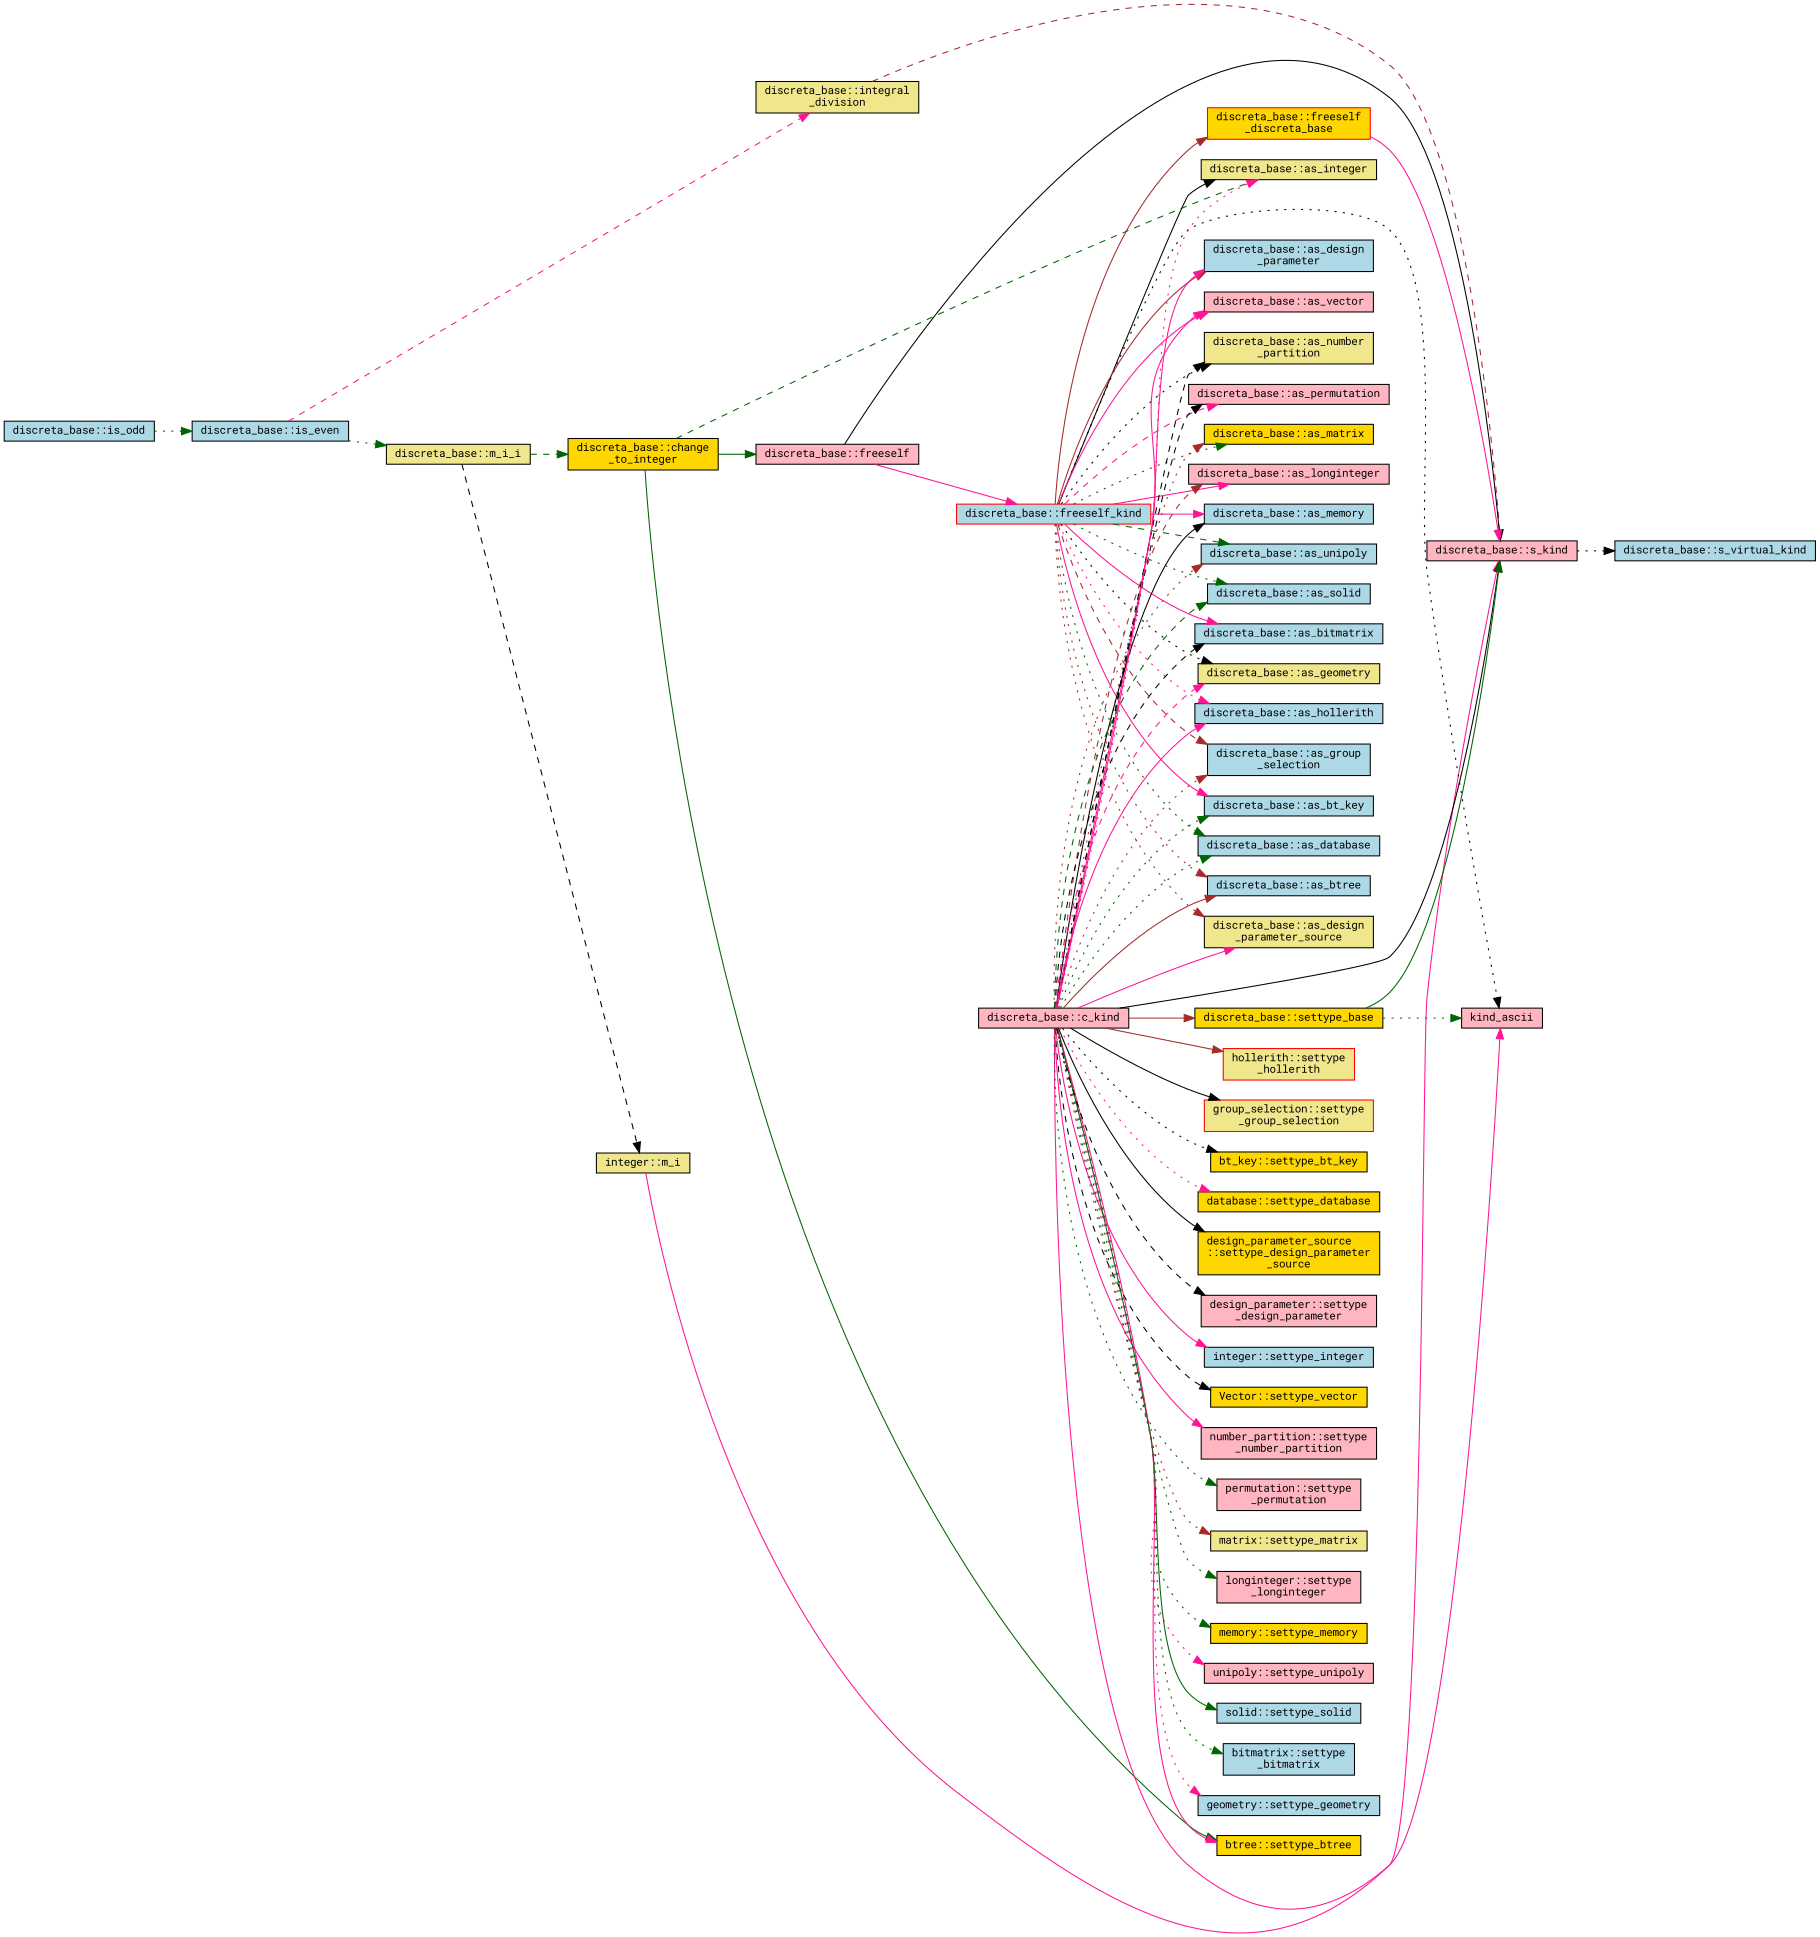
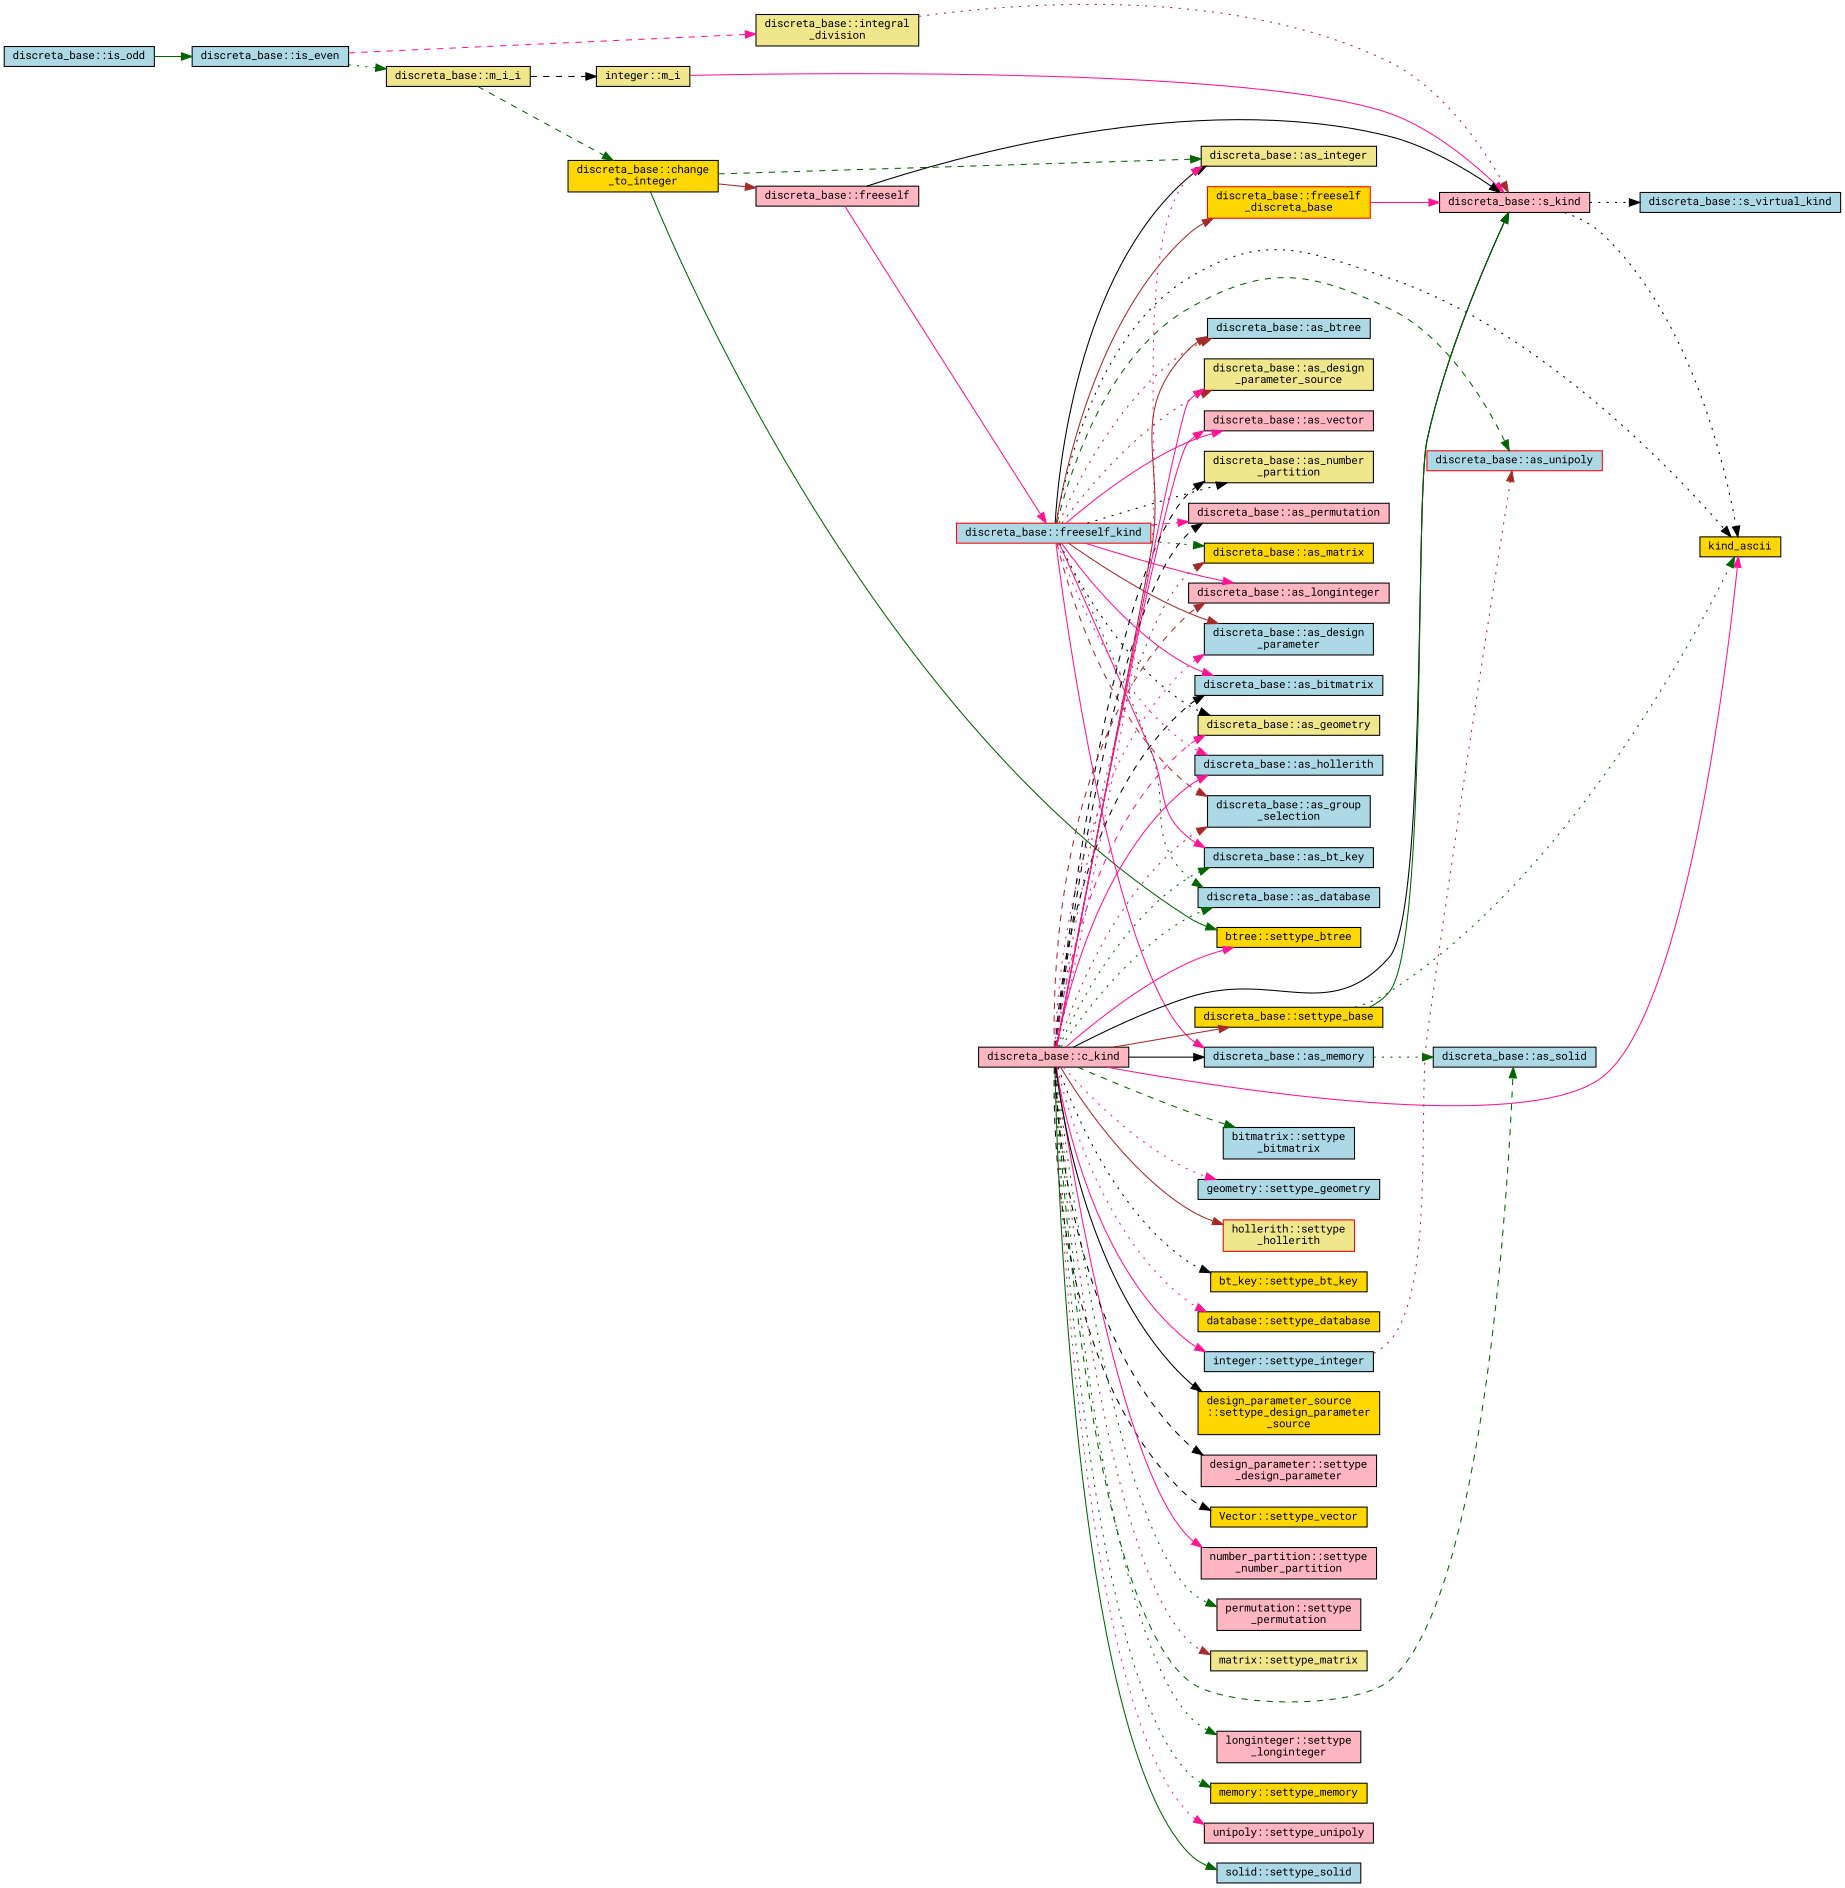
edge "discreta_base::integral _division" -> "discreta_base::s_kind": style dashed -> dotted
edge "discreta_base::s_kind" -> "kind_ascii": added
edge "discreta_base::is_odd" -> "discreta_base::is_even": style dotted -> solid
edge "discreta_base::change _to_integer" -> "discreta_base::freeself": color darkgreen -> brown
node "discreta_base::as_unipoly": color black -> red
edge "discreta_base::freeself_kind" -> "discreta_base::as_solid": now "discreta_base::as_memory" -> "discreta_base::as_solid"
edge "discreta_base::c_kind" -> "discreta_base::as_design _parameter": style solid -> dotted
edge "discreta_base::c_kind" -> "discreta_base::as_unipoly": now "integer::settype_integer" -> "discreta_base::as_unipoly"
node "kind_ascii": fillcolor lightpink -> gold
node "group_selection::settype _group_selection": removed
edge "discreta_base::c_kind" -> "bitmatrix::settype _bitmatrix": style dotted -> dashed
